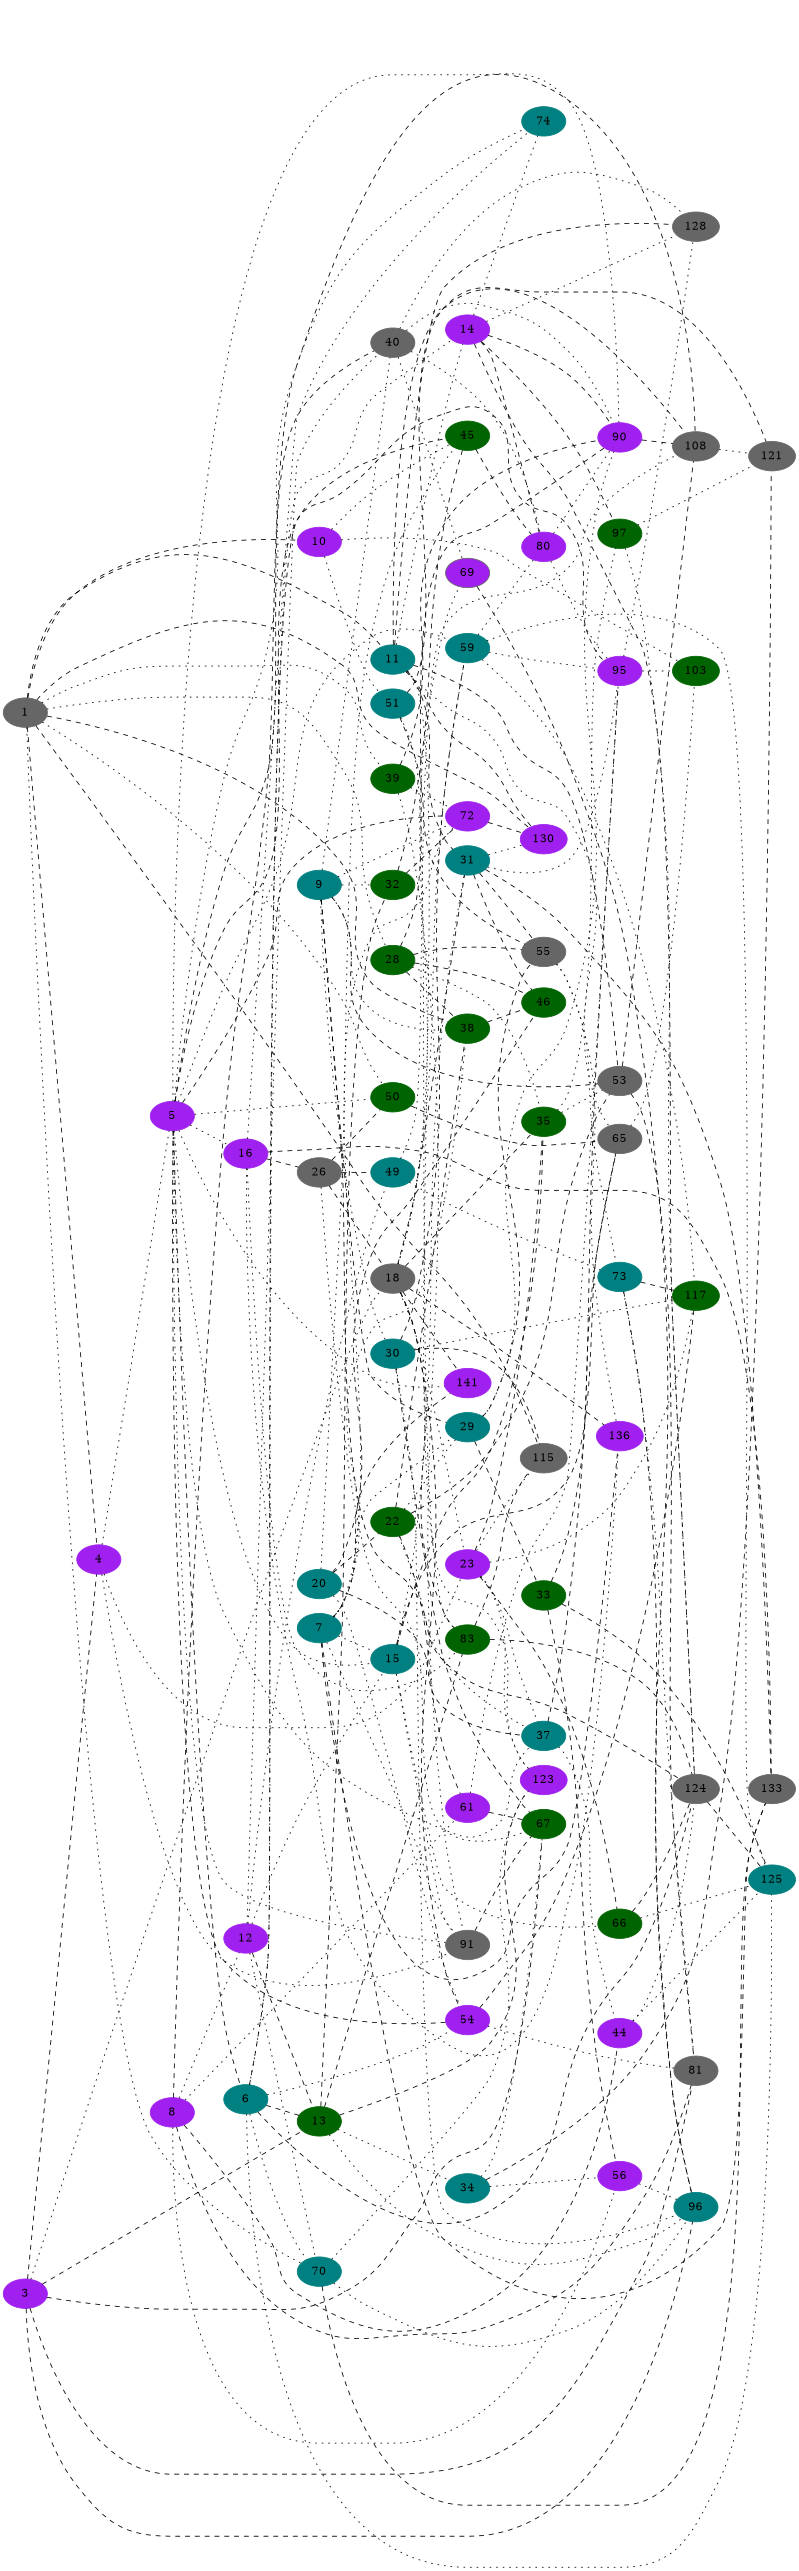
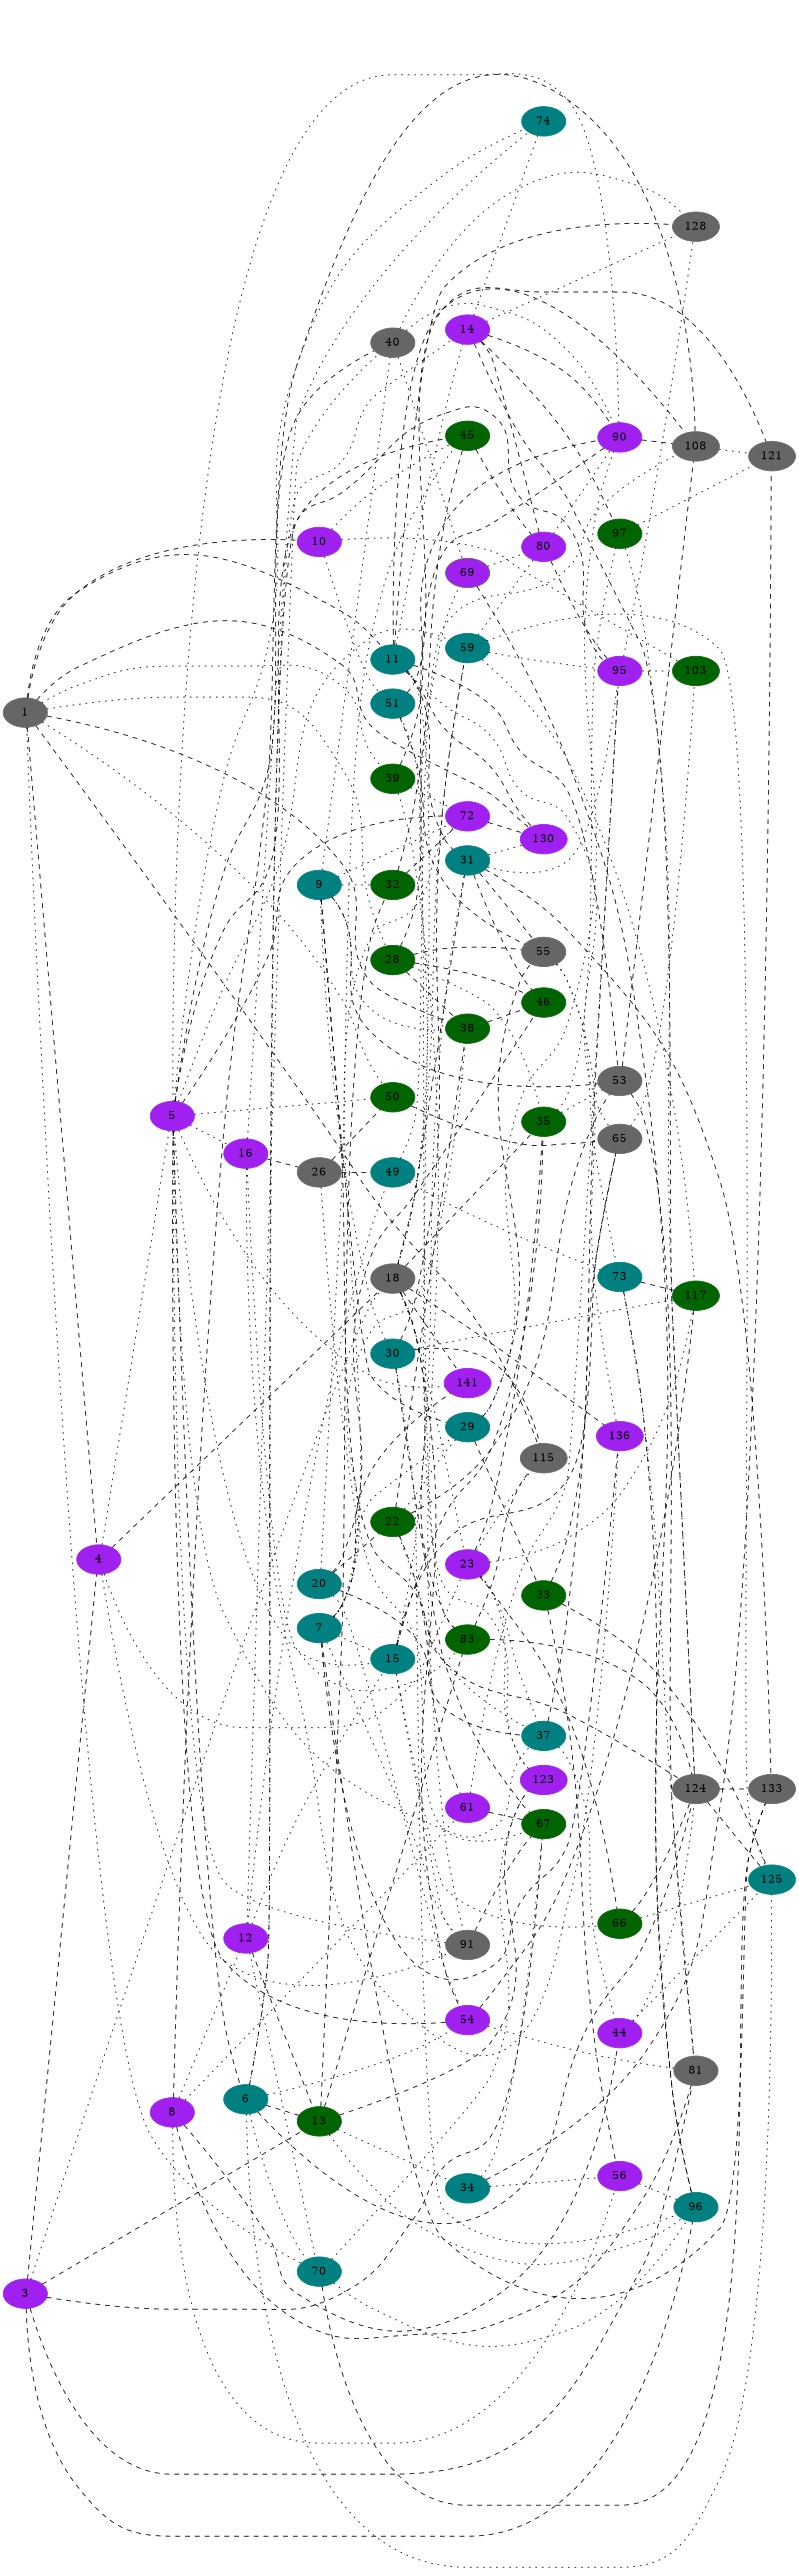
edge "40" -- "80": now "69" -- "80"
edge "80" -- "95": style dotted -> dashed
edge "26" -- "18": now "4" -- "18"
edge "16" -- "133": now "124" -- "133"
